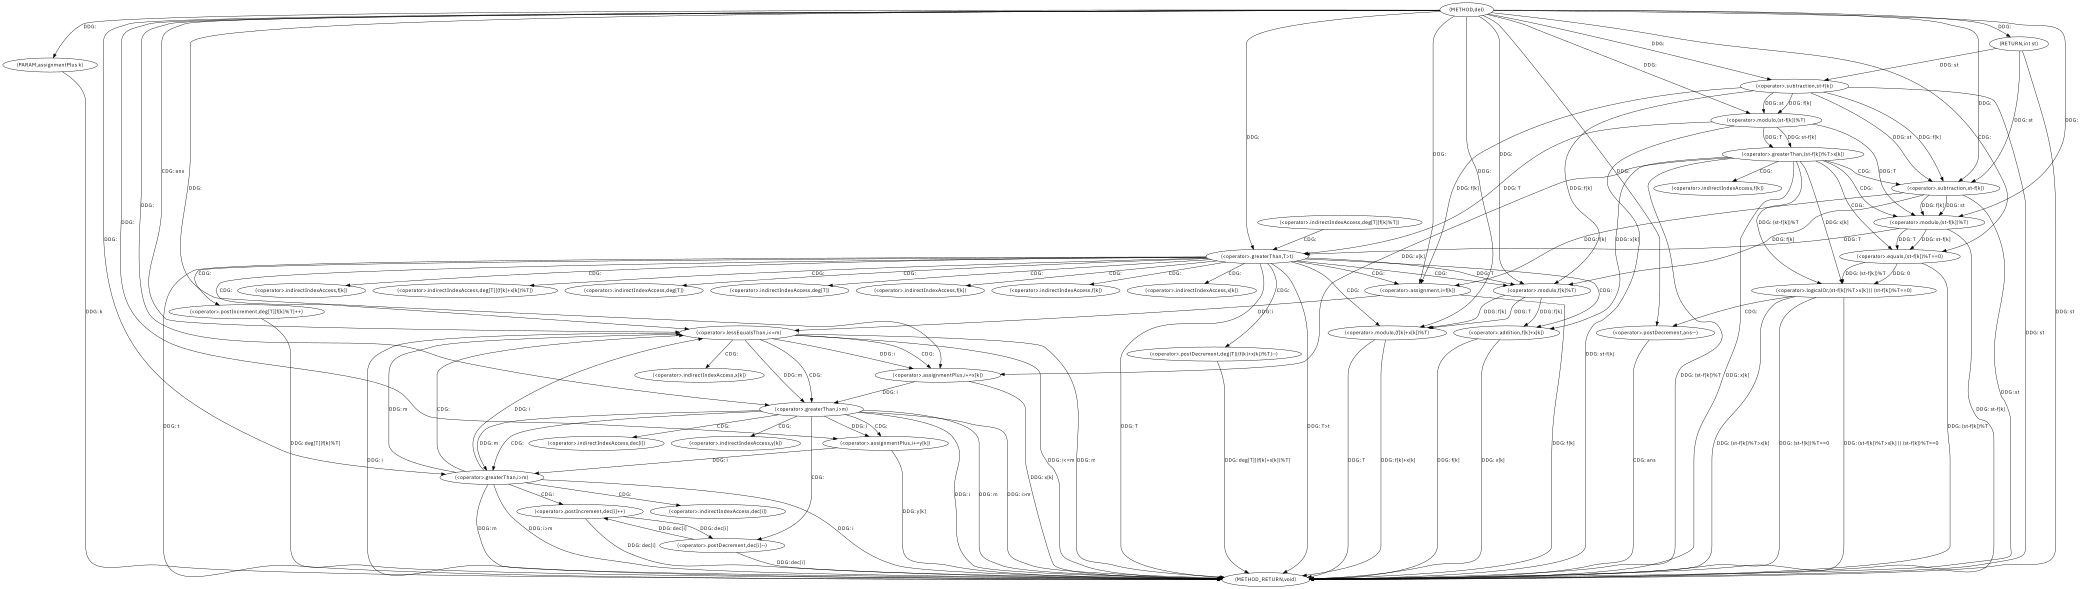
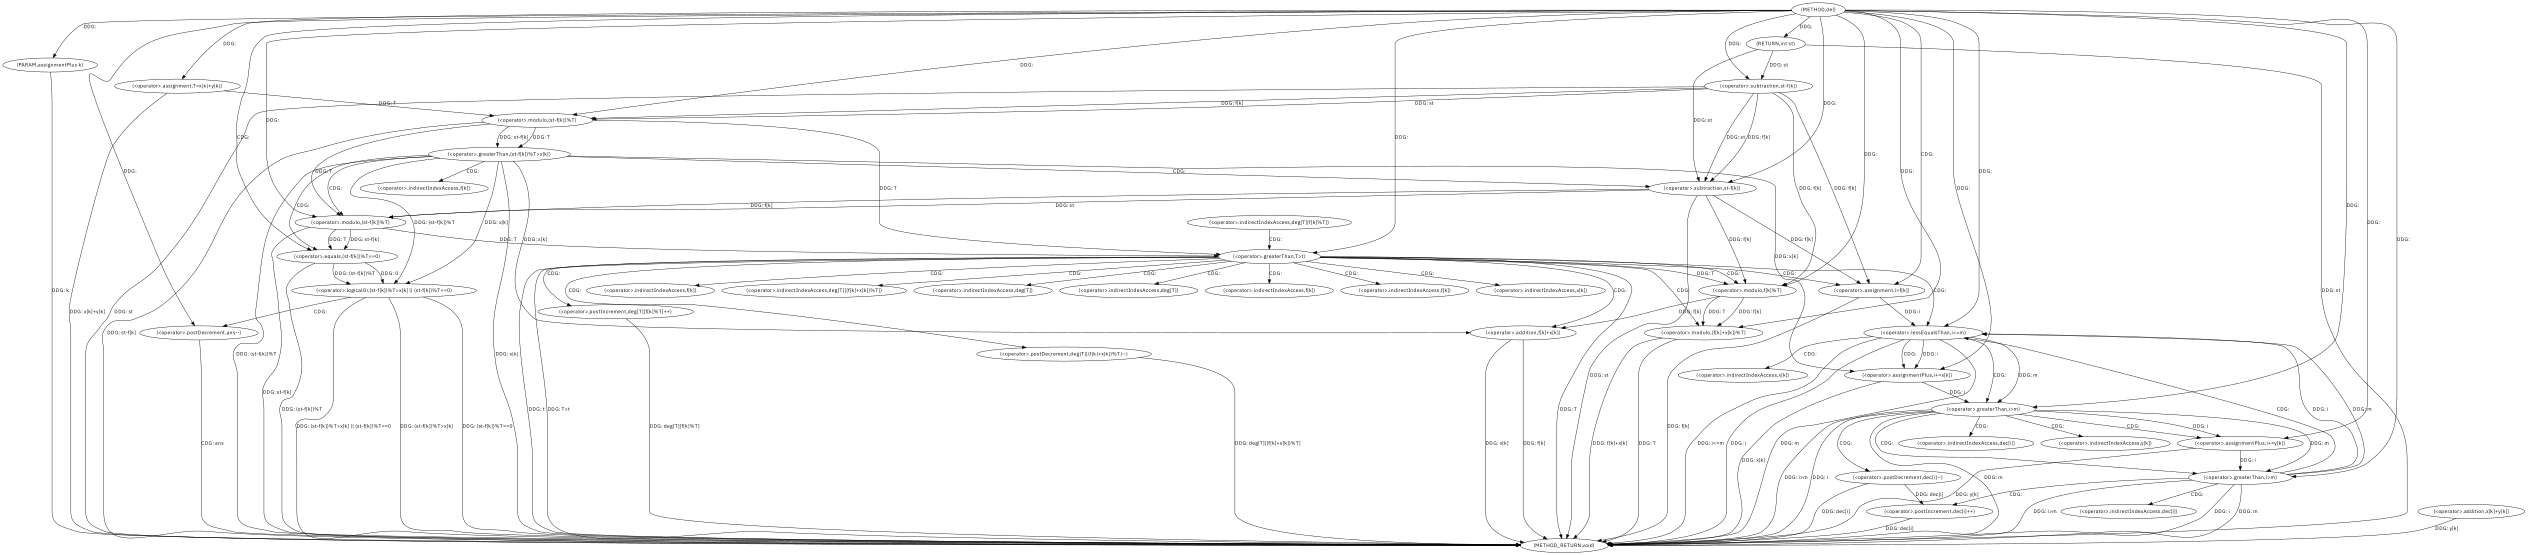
node "(<operator>.assignment,T=x[k]+y[k])": added
edge "(METHOD,del)" -> "(<operator>.assignment,i=f[k])": label "DDG: " -> "CDG: "
edge "(METHOD,del)" -> "(<operator>.lessEqualsThan,i<=m)": label "CDG: ans" -> "DDG: "
node "(<operator>.addition,x[k]+y[k])": added
edge "(<operator>.postIncrement,dec[i]++)" -> "(<operator>.postDecrement,dec[i]--)": removed, label "DDG: dec[i]"
